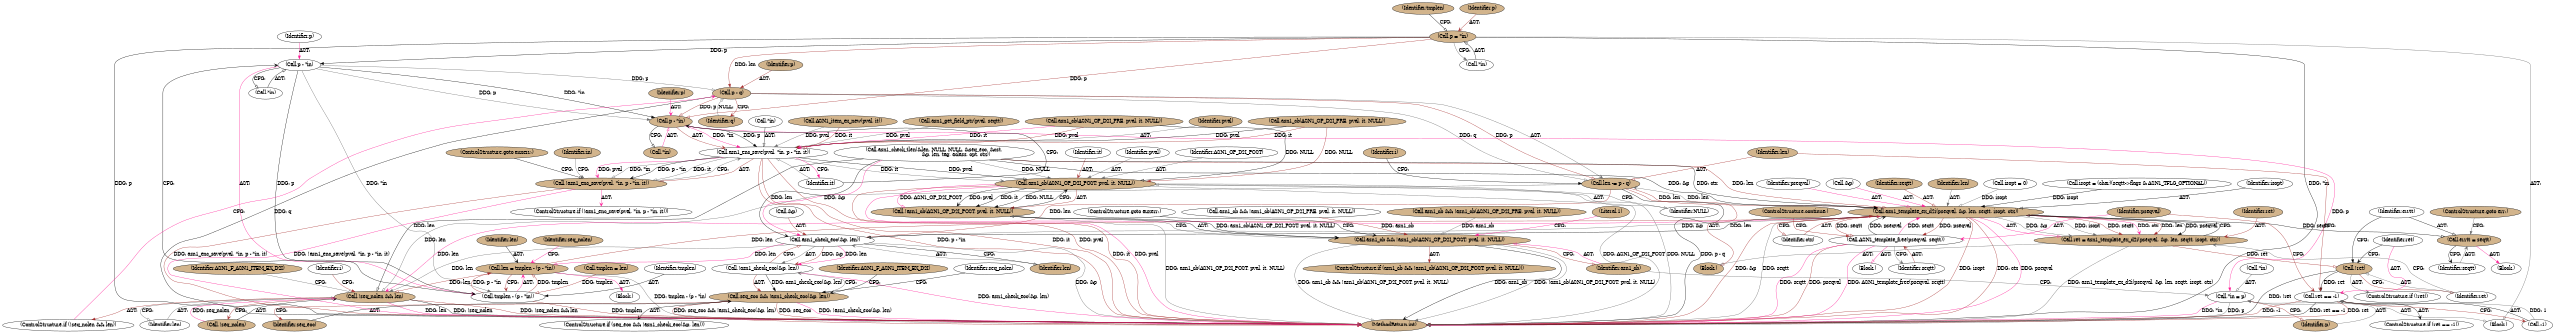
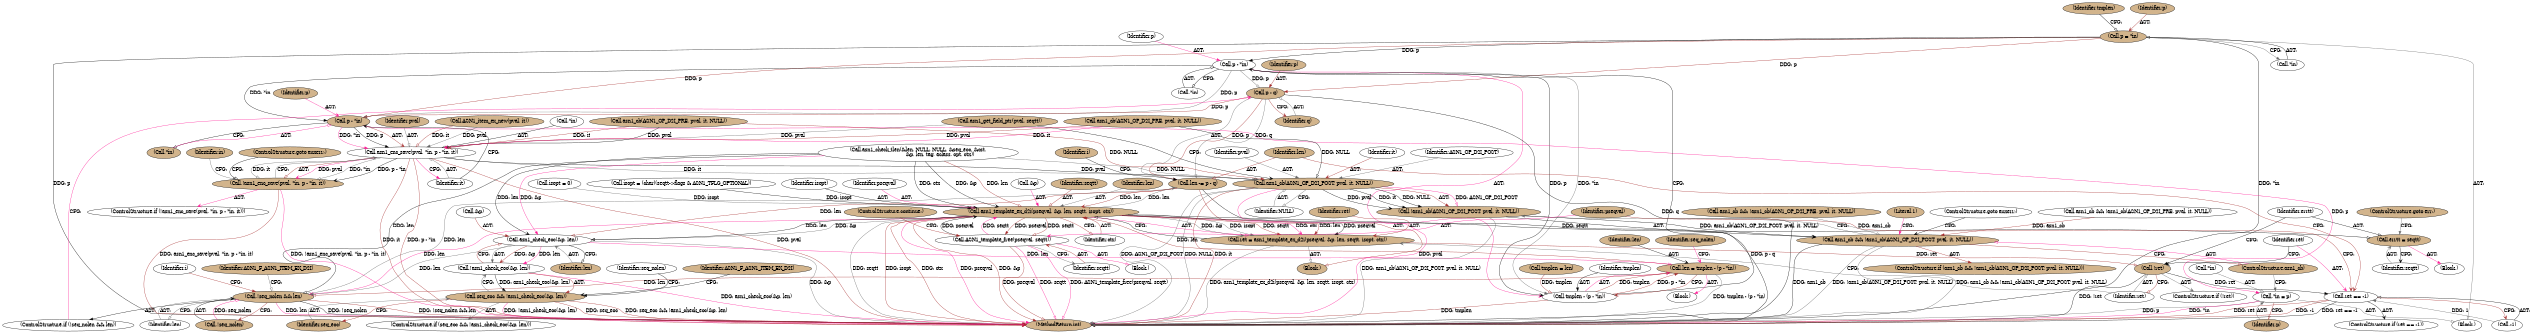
edge "(Call,p = *in)" -> "(Call,p - q)": label "DDG: len" -> "DDG: p"
edge "(Identifier,q)" -> "(Call,p - q)": label "NULL: " -> "AST: "
edge "(Call,!asn1_cb(ASN1_OP_D2I_POST, pval, it, NULL))" -> "(Call,asn1_cb(ASN1_OP_D2I_POST, pval, it, NULL))": now "(Call,asn1_get_field_ptr(pval, seqtt))" -> "(Call,asn1_cb(ASN1_OP_D2I_POST, pval, it, NULL))"
node "(Identifier,asn1_cb)": label "(Identifier,asn1_cb)" -> "(ControlStructure,asn1_cb)"
edge "(Call,!seq_nolen && len)" -> "(ControlStructure,if (!seq_nolen && len))": color brown -> black
edge "(Identifier,seq_eoc)" -> "(Call,seq_eoc && !asn1_check_eoc(&p, len))": color black -> gray40
edge "(Call,seq_eoc && !asn1_check_eoc(&p, len))" -> "(ControlStructure,if (seq_eoc && !asn1_check_eoc(&p, len)))": color black -> gray40
